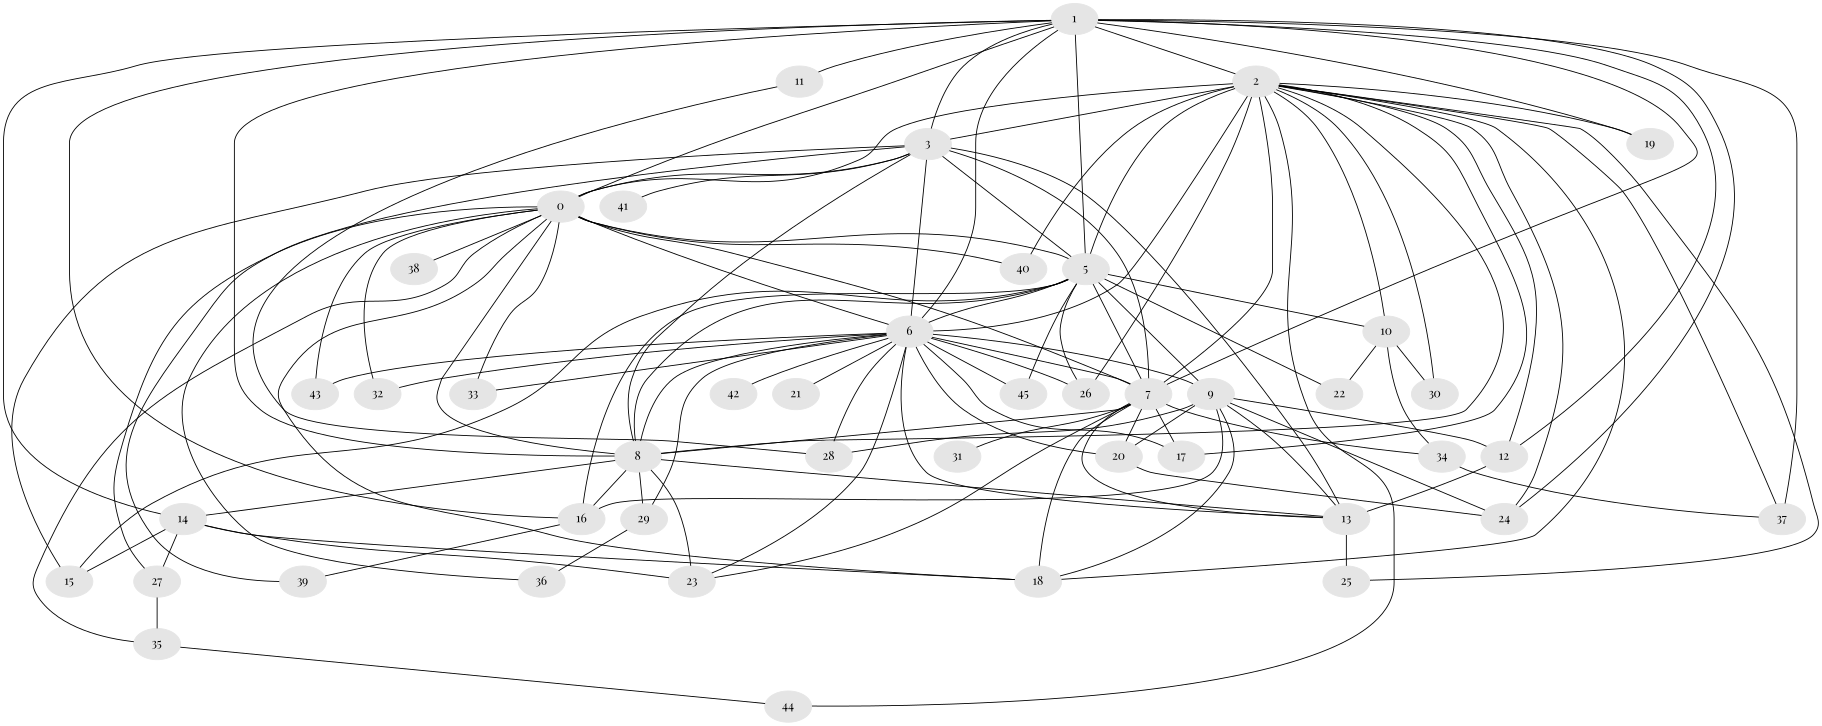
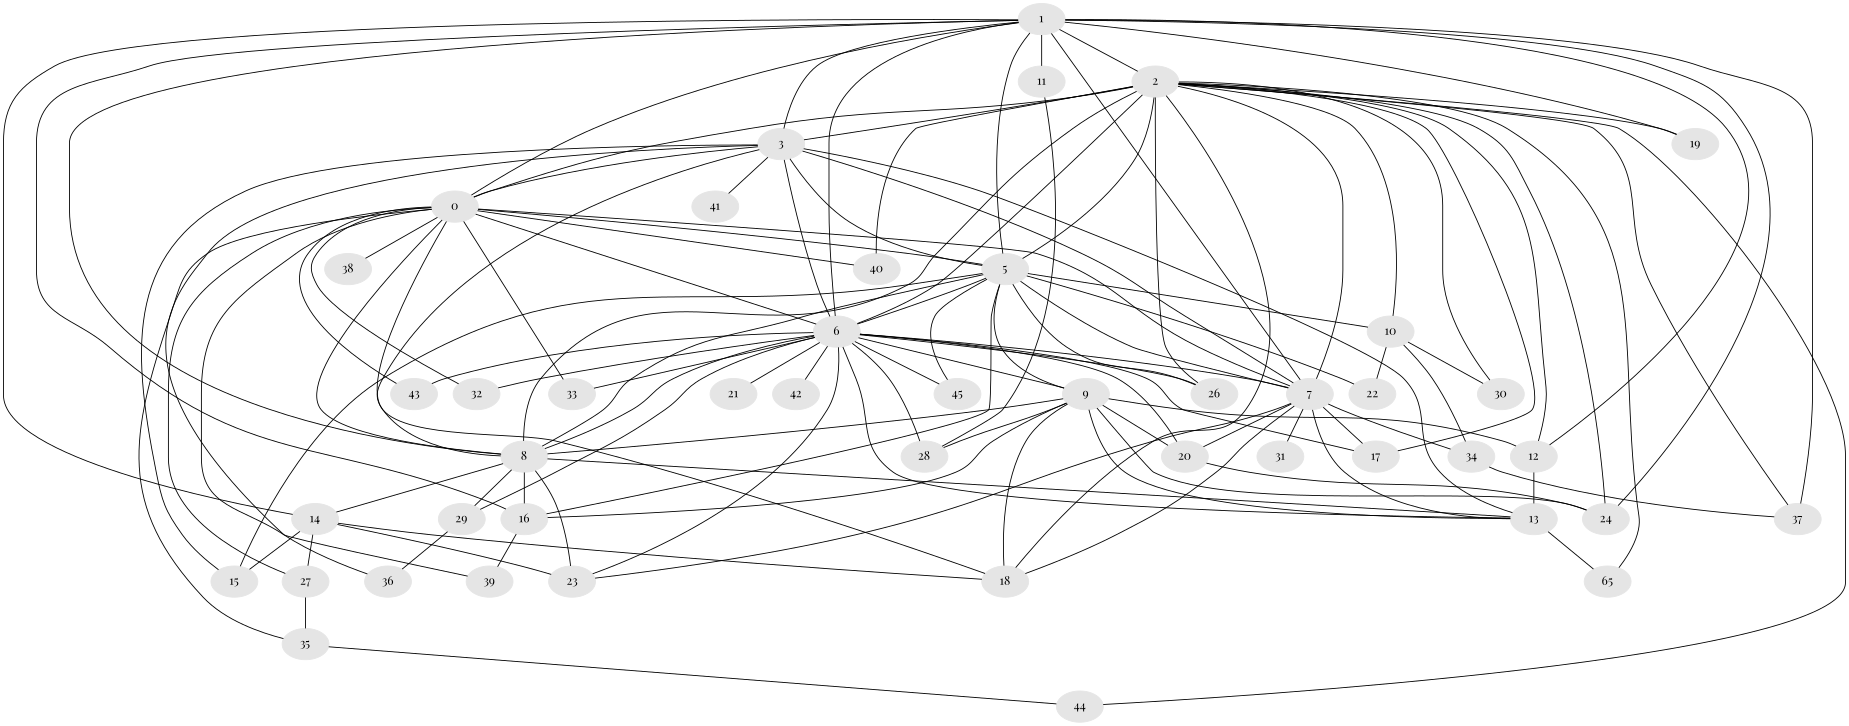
edge "7" -- "8": now "9" -- "8"
node "25": label "25" -> "65"
